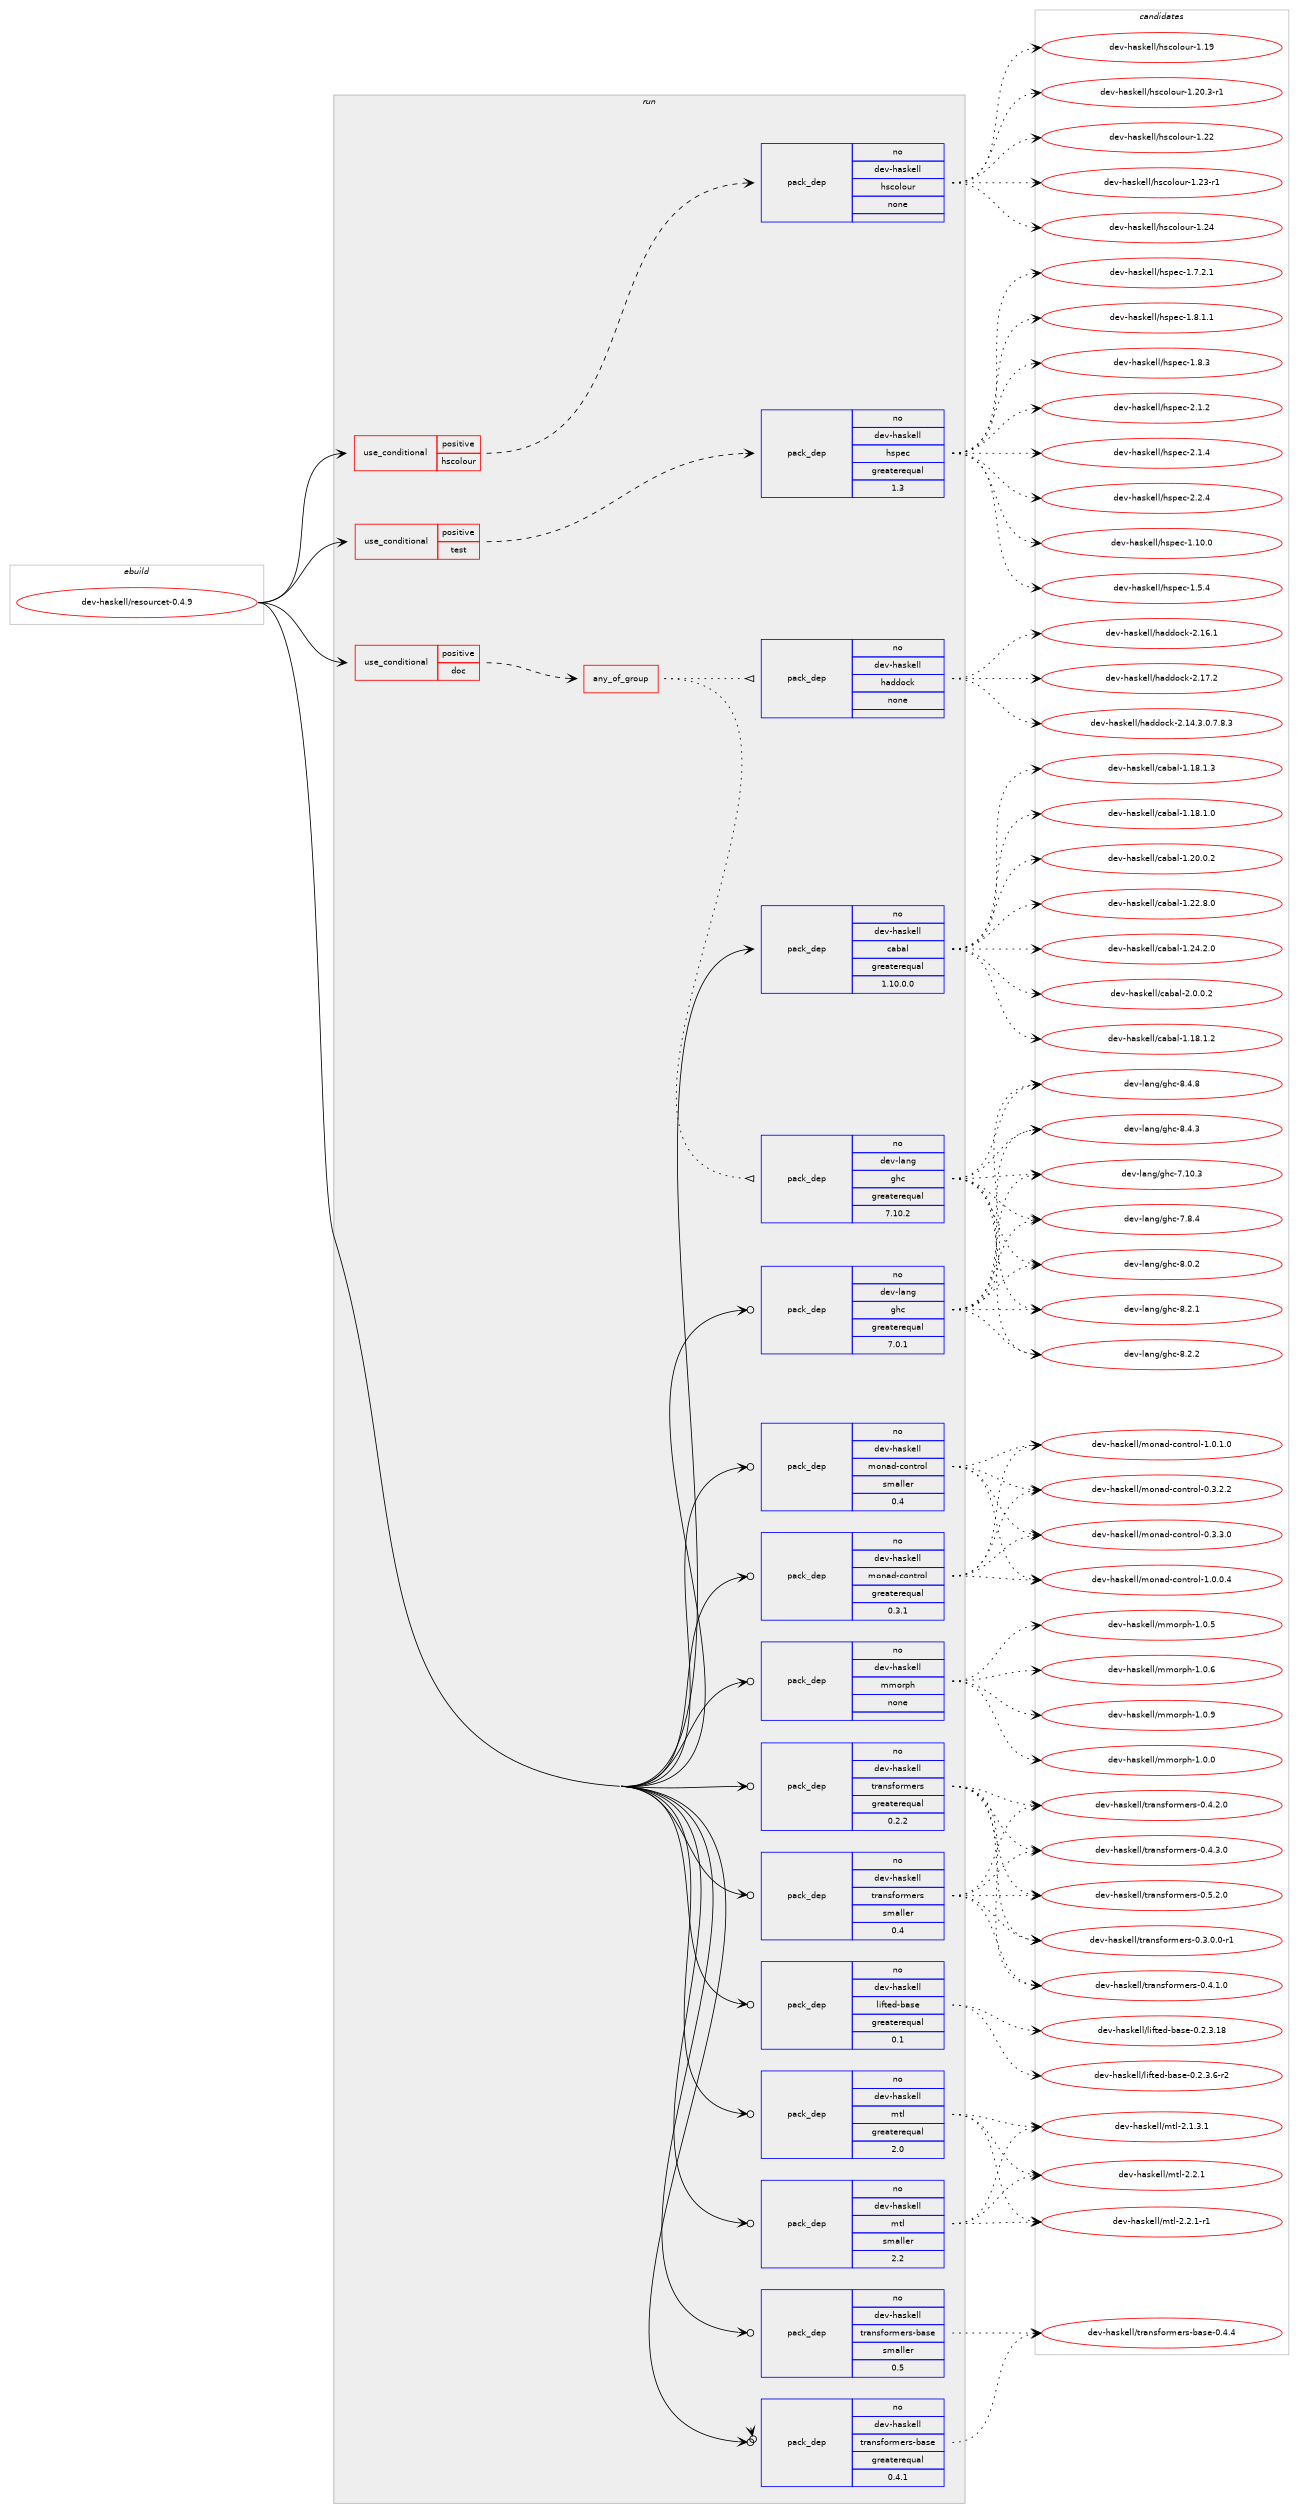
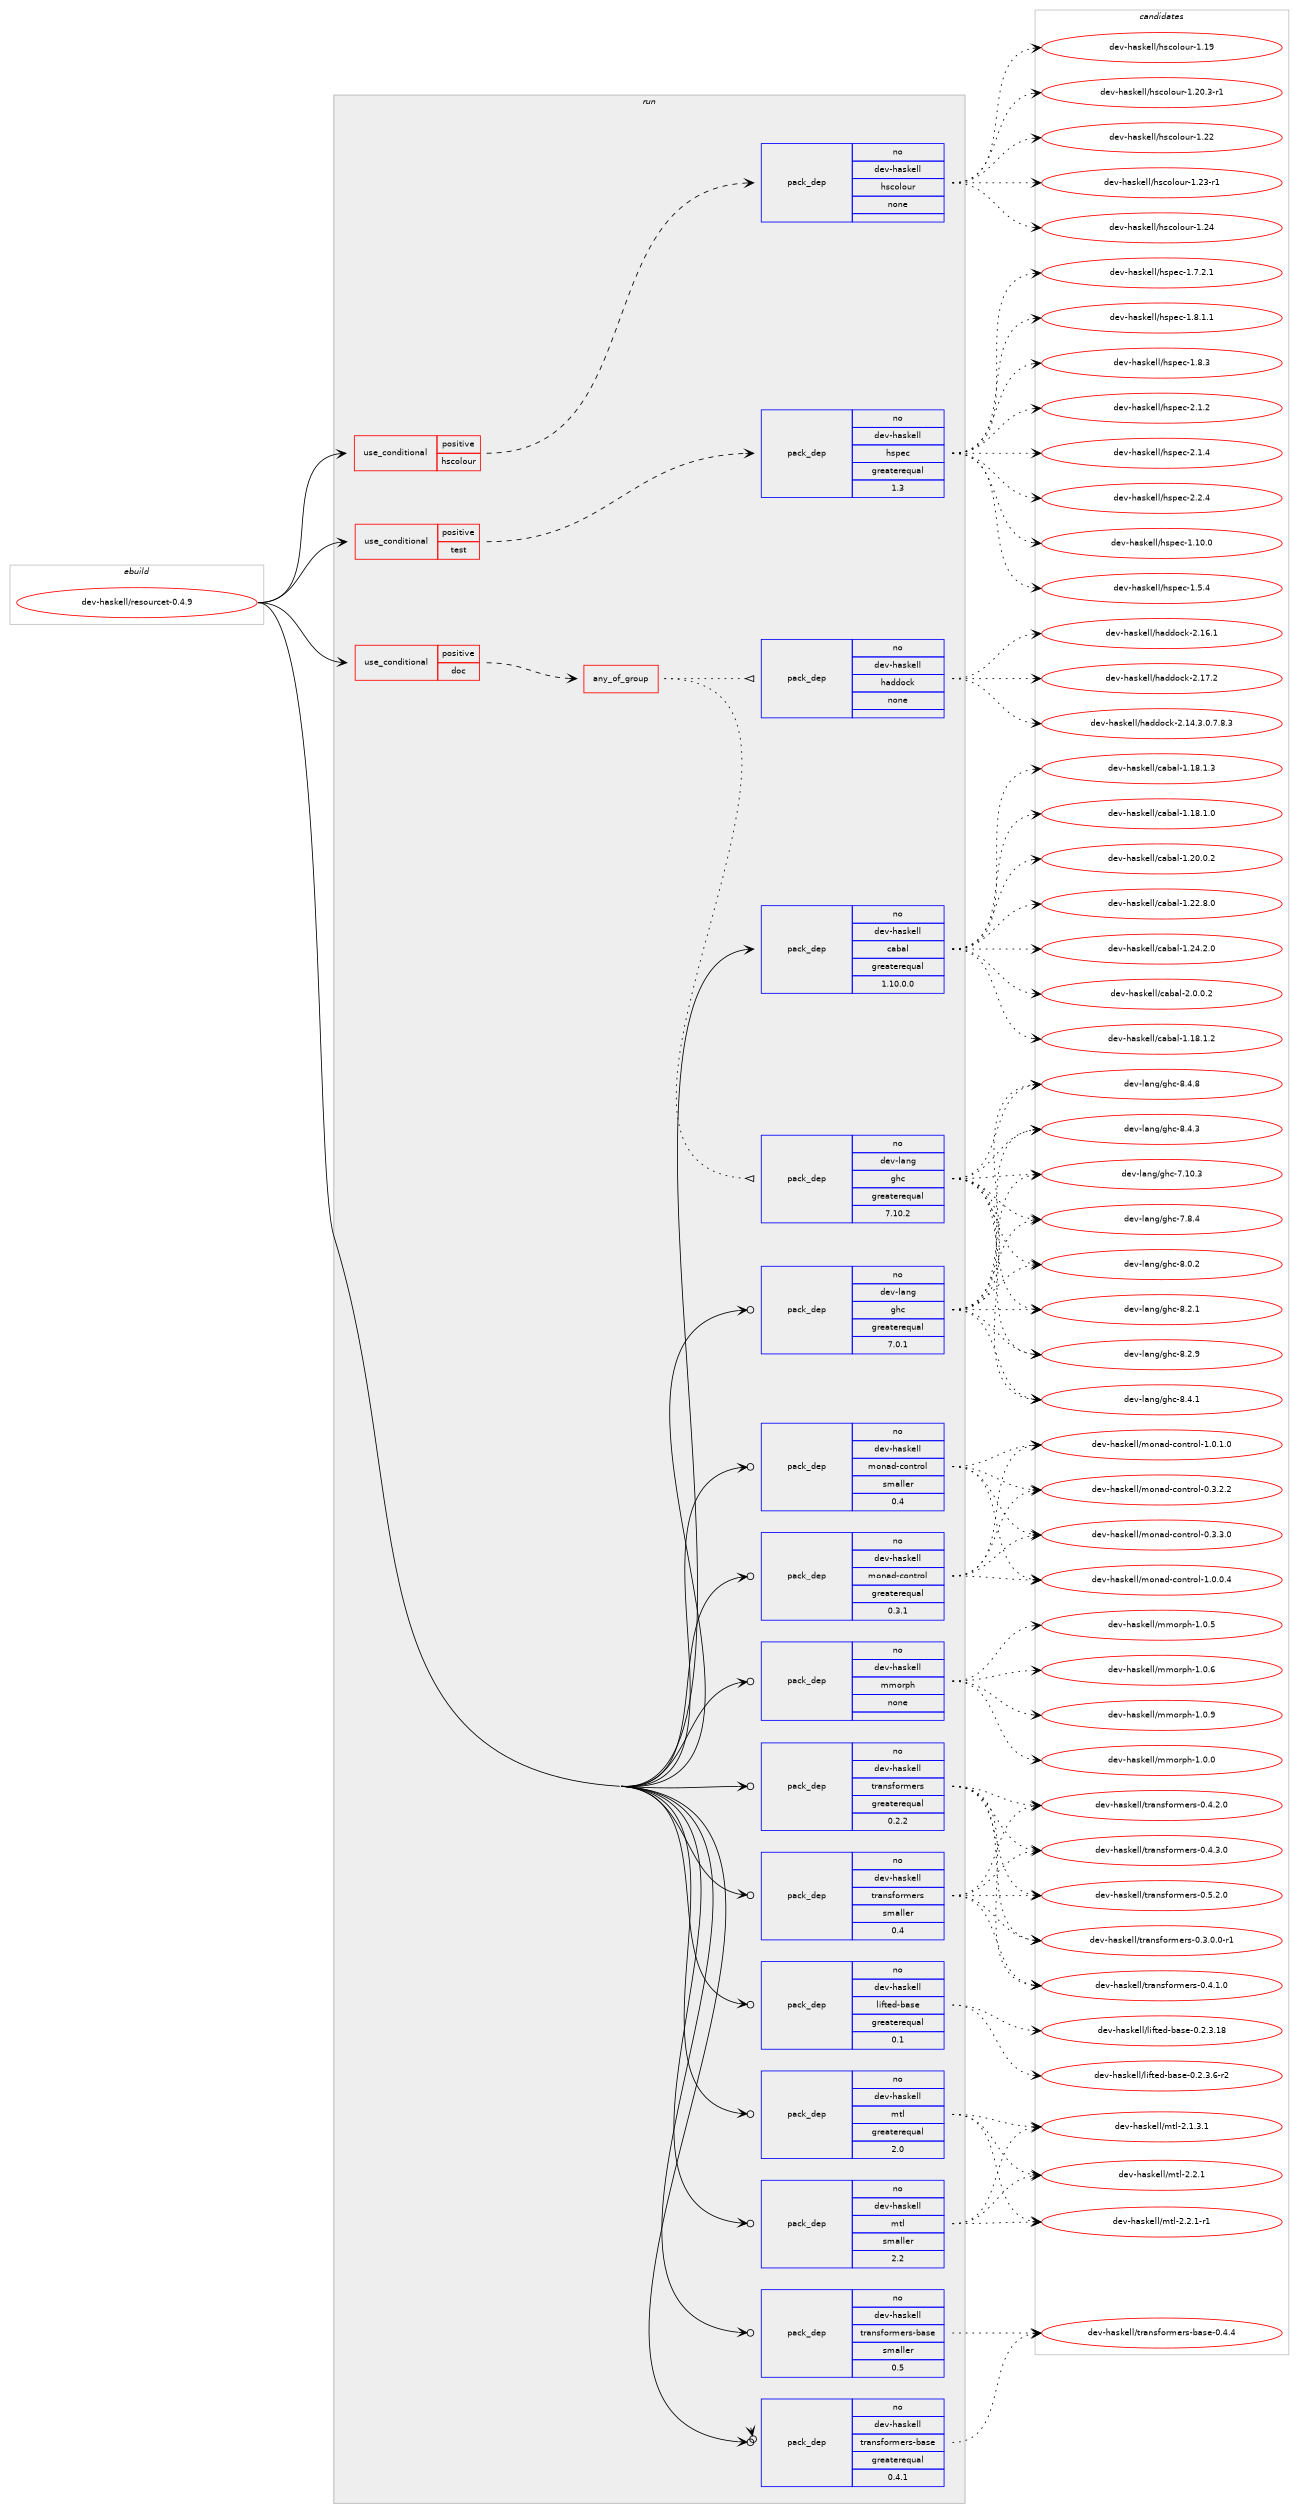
node "dev-lang/ghc-8.2.2": label "dev-lang/ghc-8.2.2" -> "dev-lang/ghc-8.2.9"
node "dev-lang/ghc-8.4.1": added
